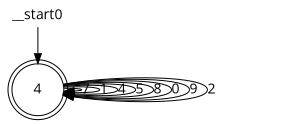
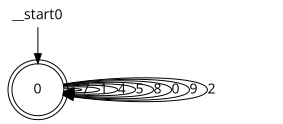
node "4": label "4" -> "0"
